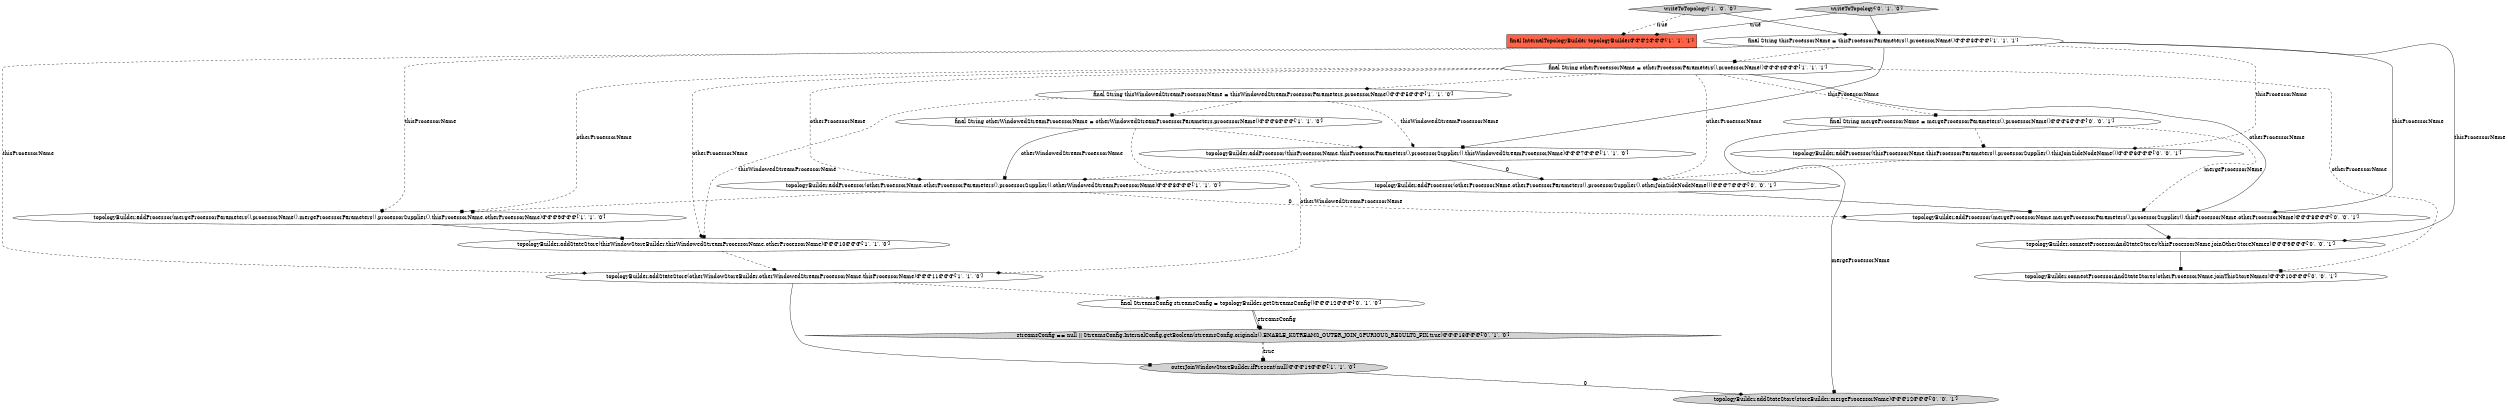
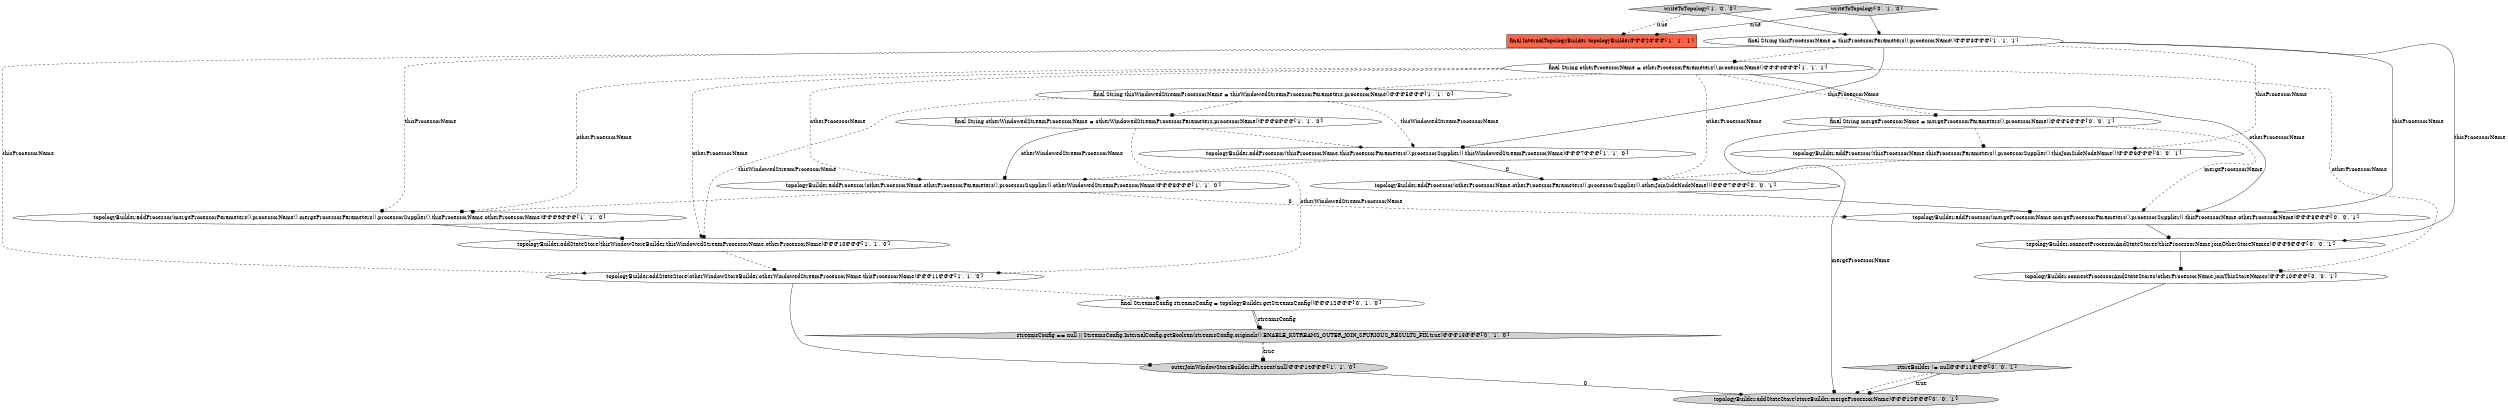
node "storeBuilder != null@@@11@@@['0', '0', '1']": added
